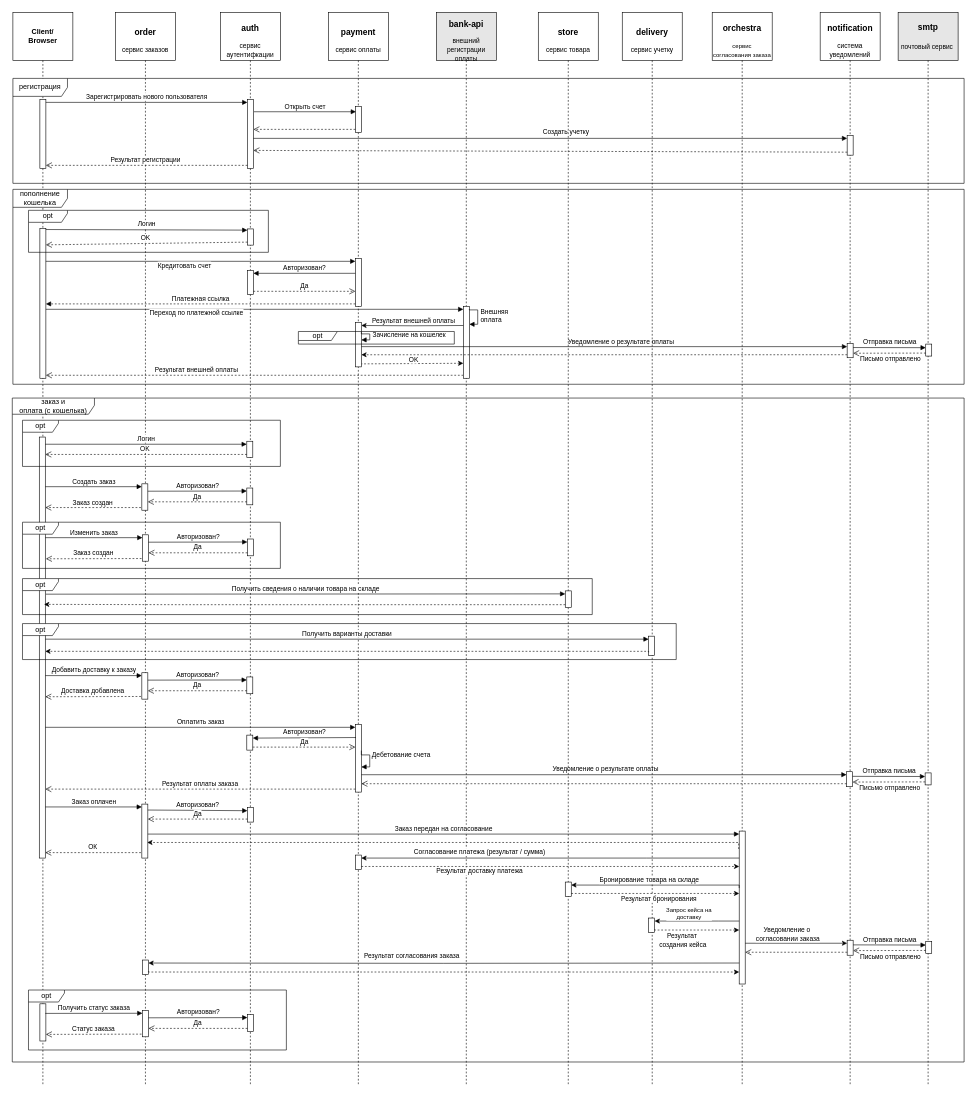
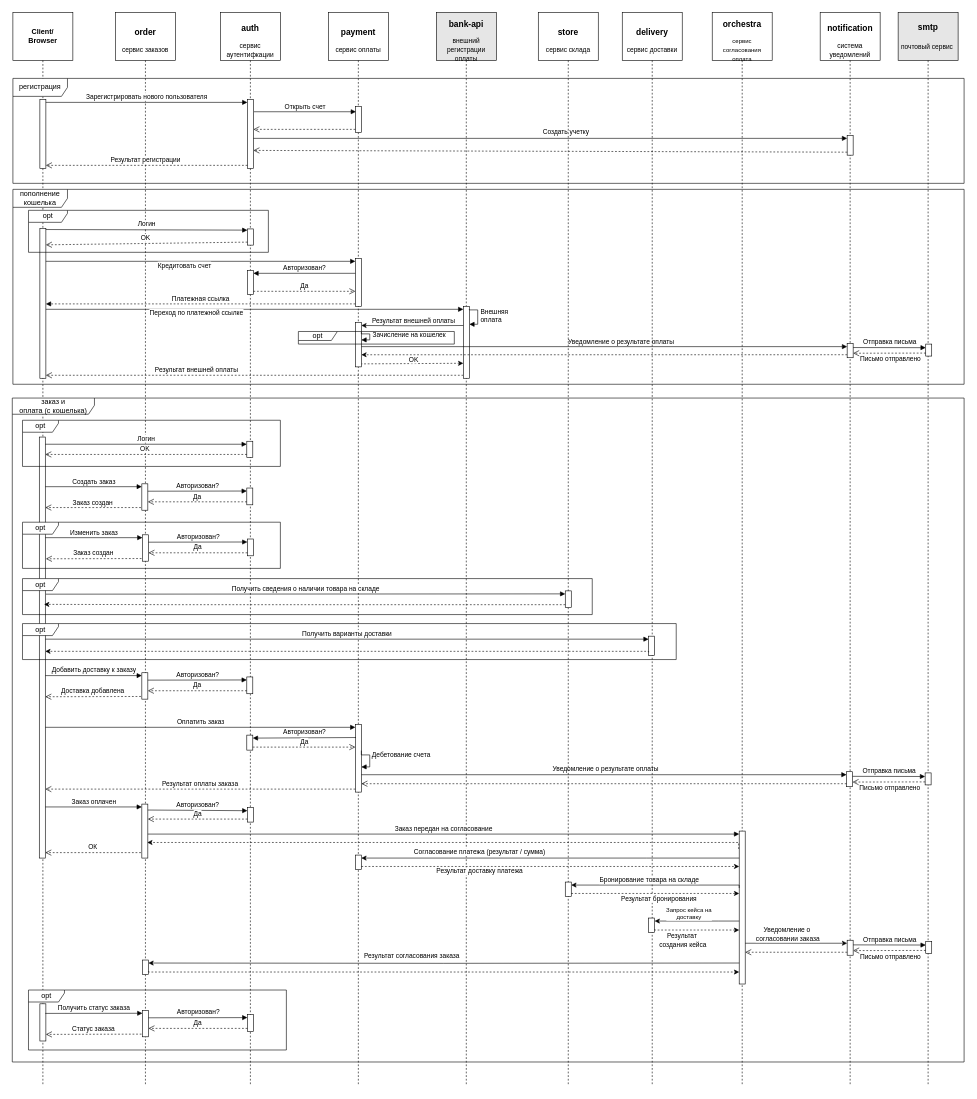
node "storeсервис товара": label "storeсервис товара" -> "storeсервис склада"
node "deliveryсервис учетку": label "deliveryсервис учетку" -> "deliveryсервис доставки"
node "orchestraсервис согласования заказа": label "orchestraсервис согласования заказа" -> "orchestraсервис согласования оплата"
